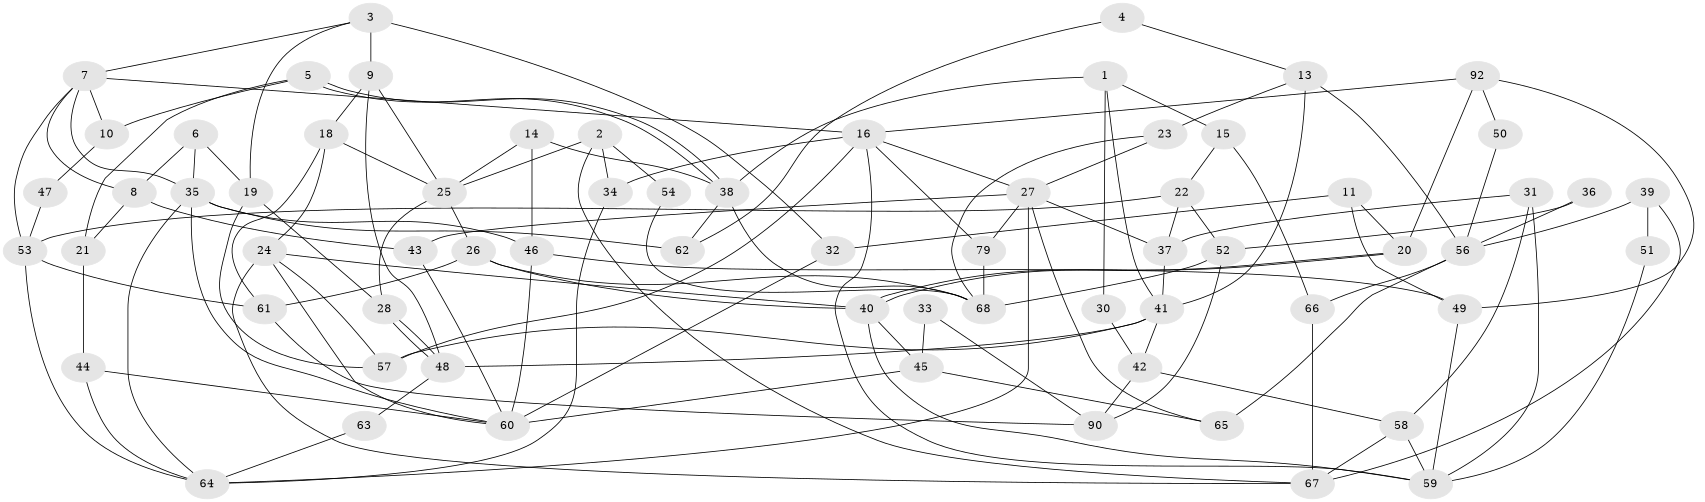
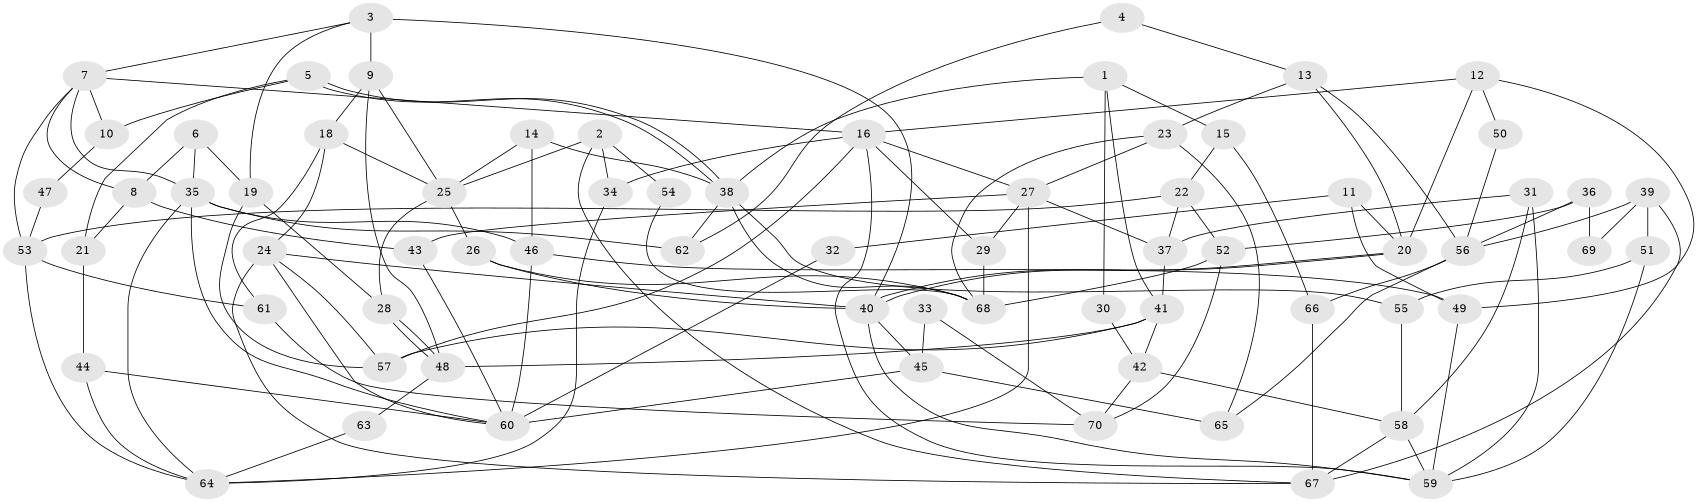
node "92": label "92" -> "12"
edge "3" -- "32": now "3" -- "40"
edge "13" -- "41": now "13" -- "20"
node "79": label "79" -> "29"
node "69": added
edge "26" -- "61": removed
node "55": added
edge "27" -- "65": now "23" -- "65"
node "90": label "90" -> "70"
